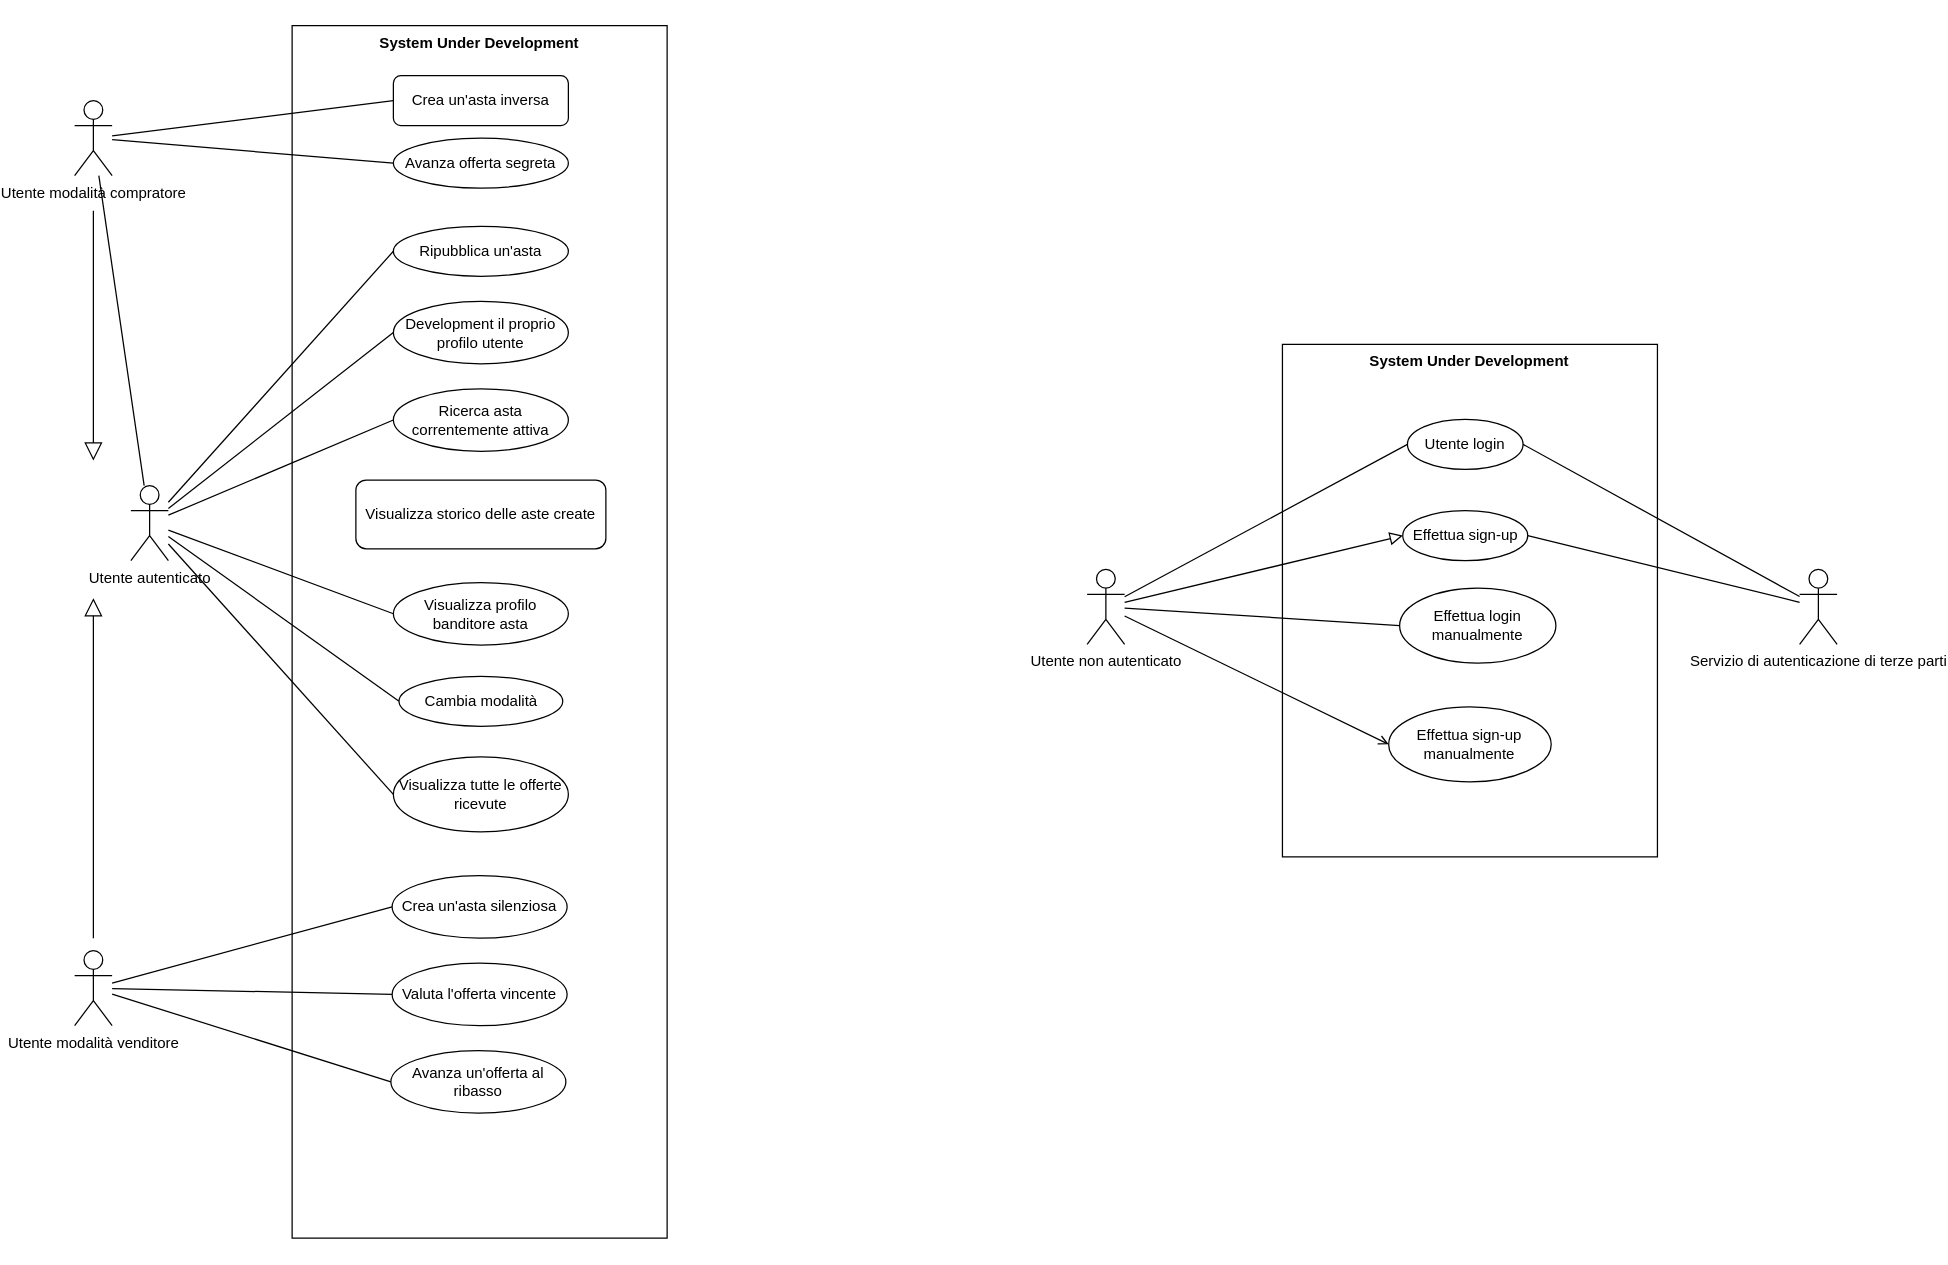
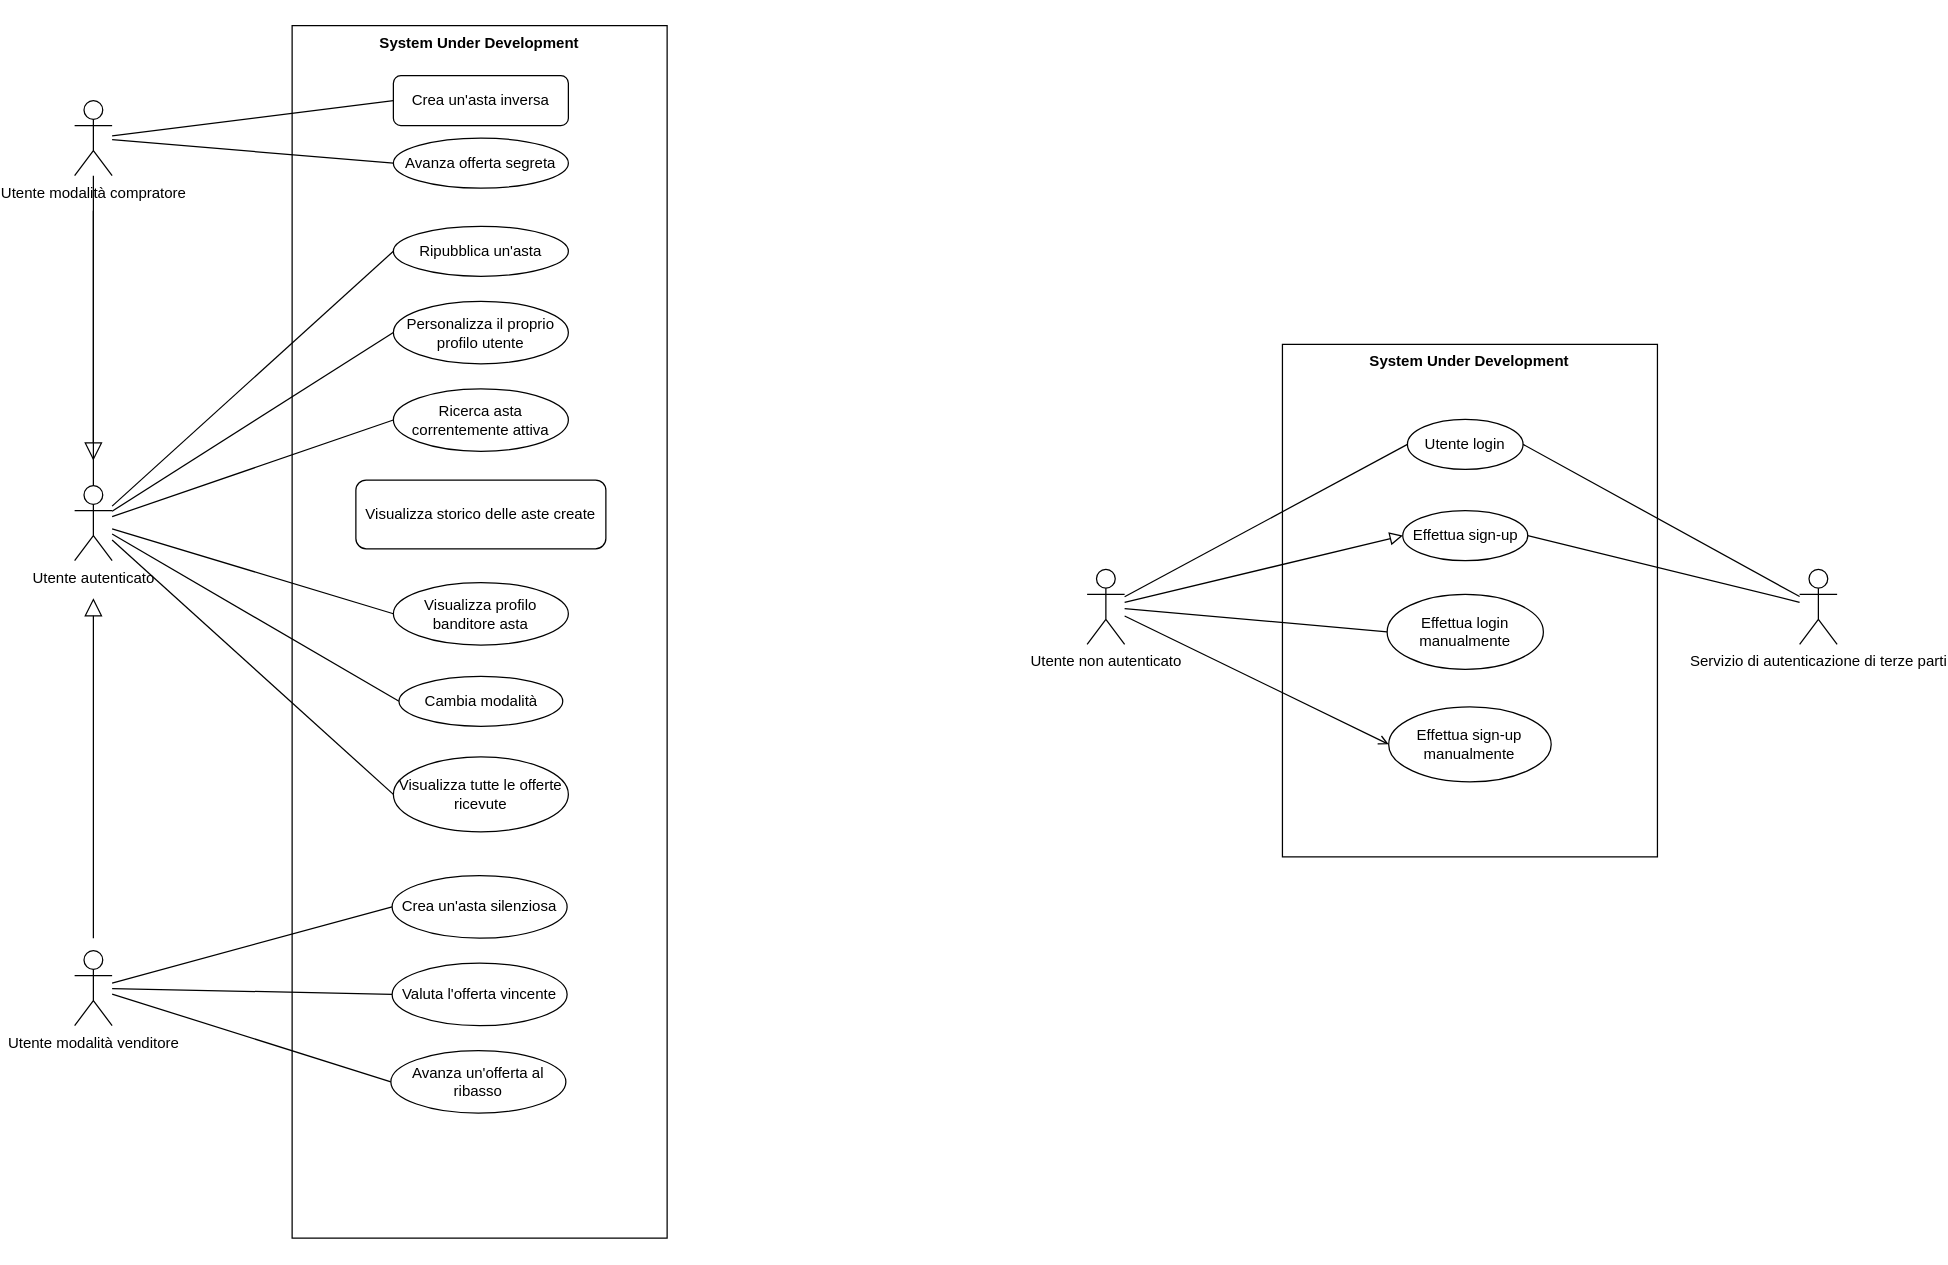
node "Development il proprio profilo utente": label "Development il proprio profilo utente" -> "Personalizza il proprio profilo utente"
node "Utente autenticato": moved (149, 523) -> (93, 523)
node "Effettua login manualmente": moved (1478, 626) -> (1465, 632)
